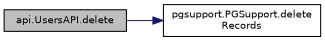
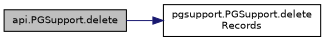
node "api.UsersAPI.delete": label "api.UsersAPI.delete" -> "api.PGSupport.delete"
